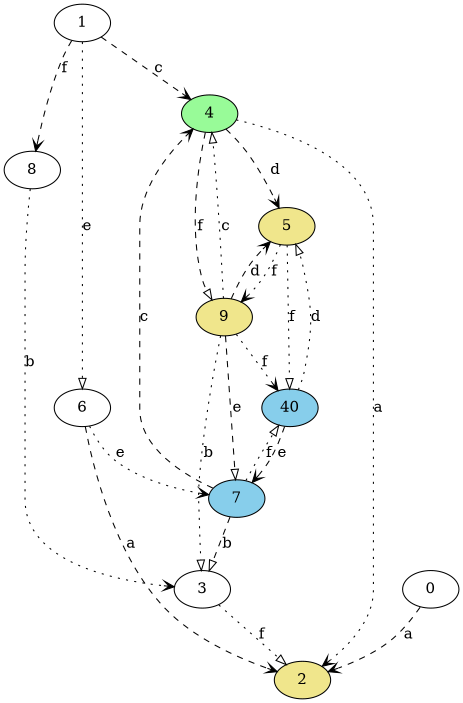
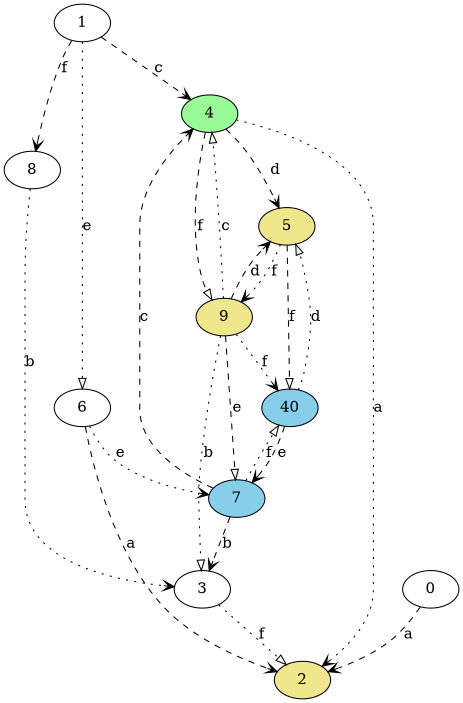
edge "5" -> "40": style dotted -> dashed
edge "7" -> "3": arrowhead onormal -> vee
